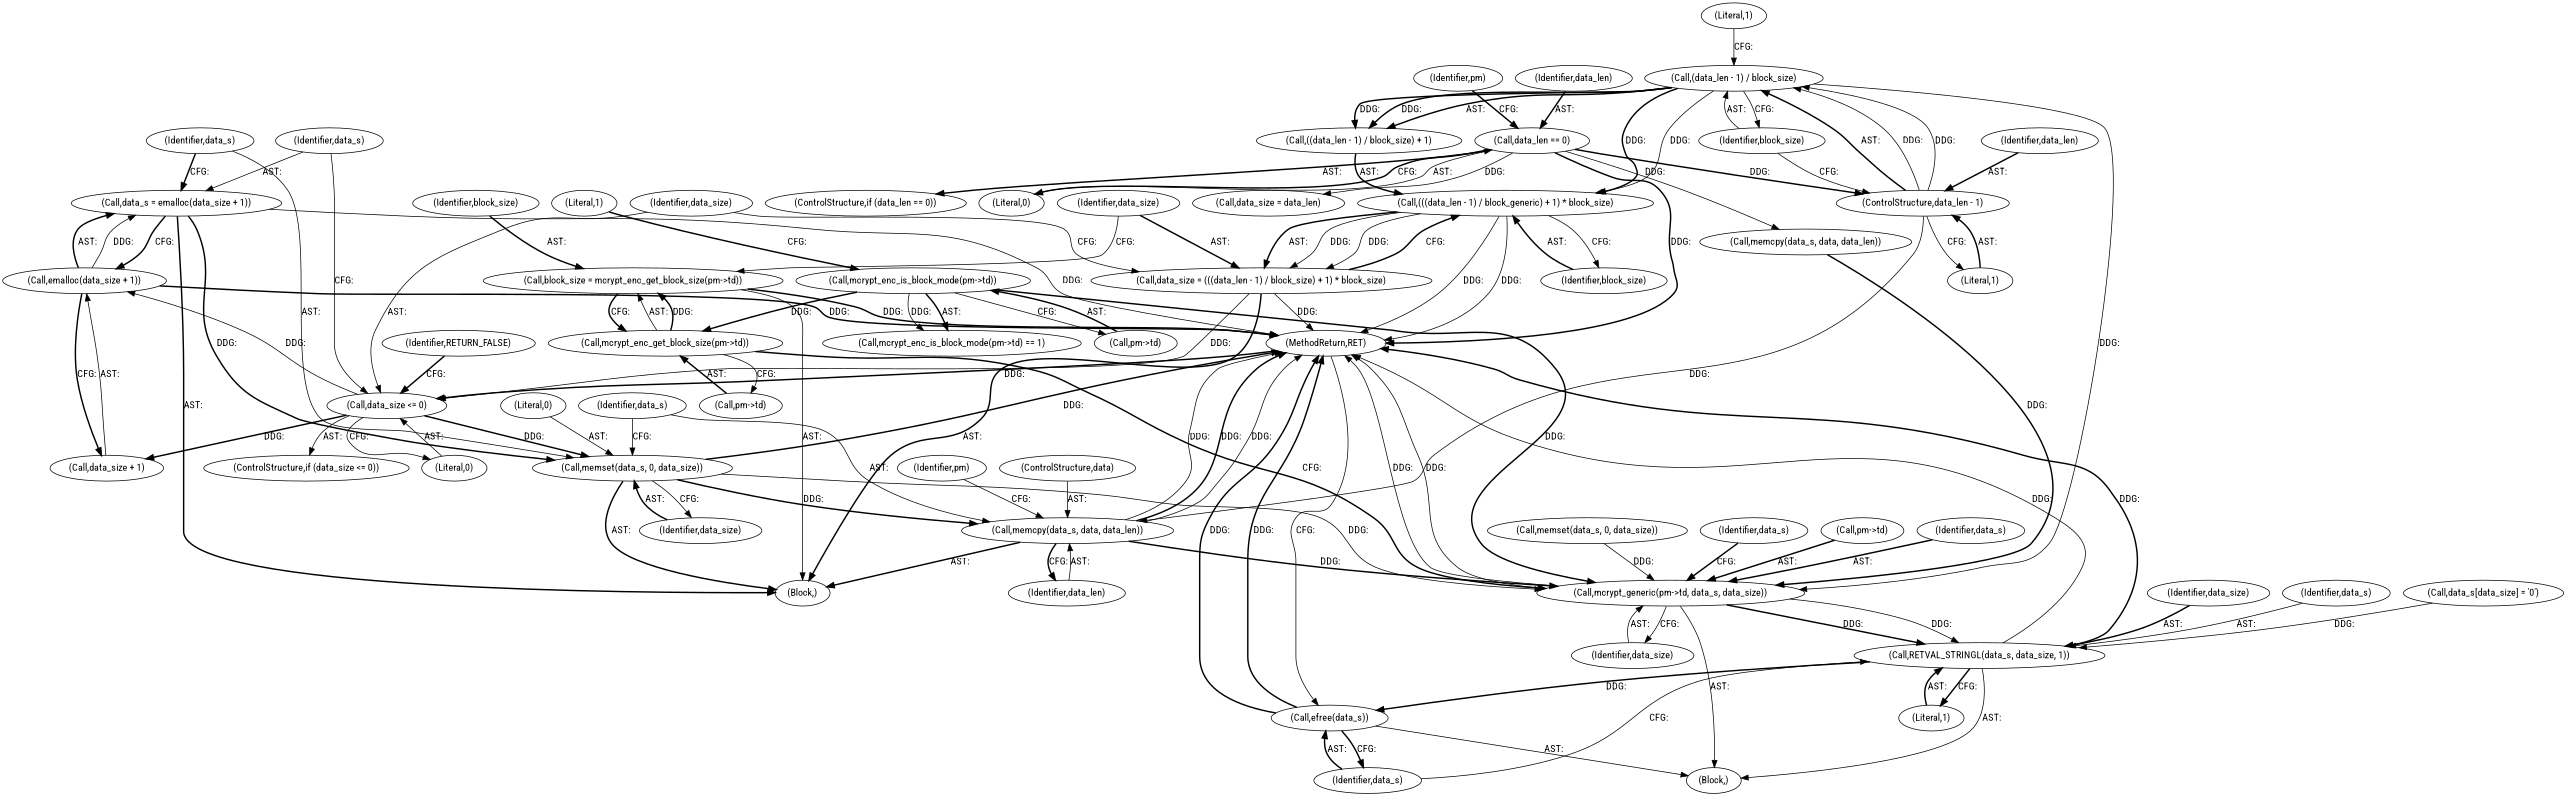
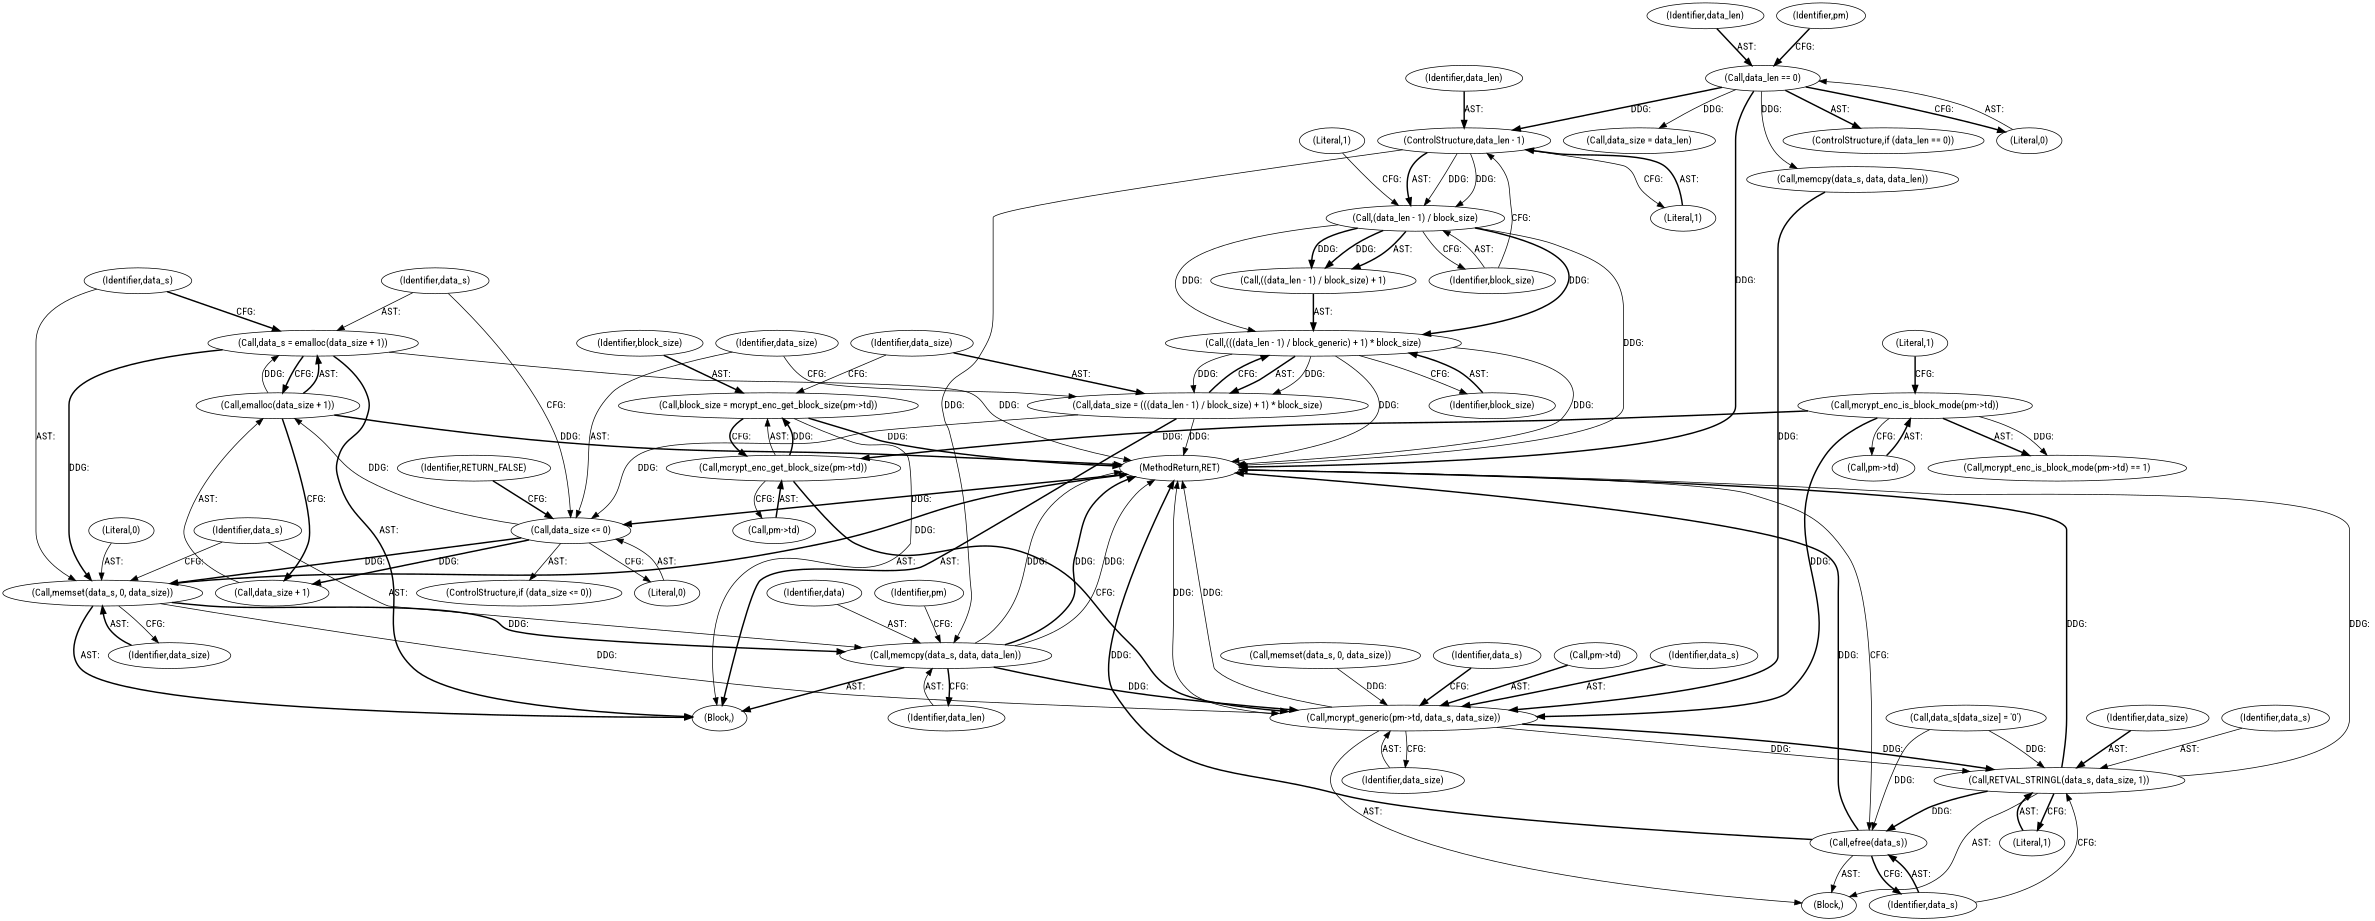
edge "(Call,(data_len - 1) / block_size)" -> "(Call,mcrypt_generic(pm->td, data_s, data_size))": now "(Call,(data_len - 1) / block_size)" -> "(MethodReturn,RET)"
node "(ControlStructure,data)": label "(ControlStructure,data)" -> "(Identifier,data)"
edge "(Call,data_s[data_size] = '0')" -> "(Call,efree(data_s))": added, label "DDG:"
